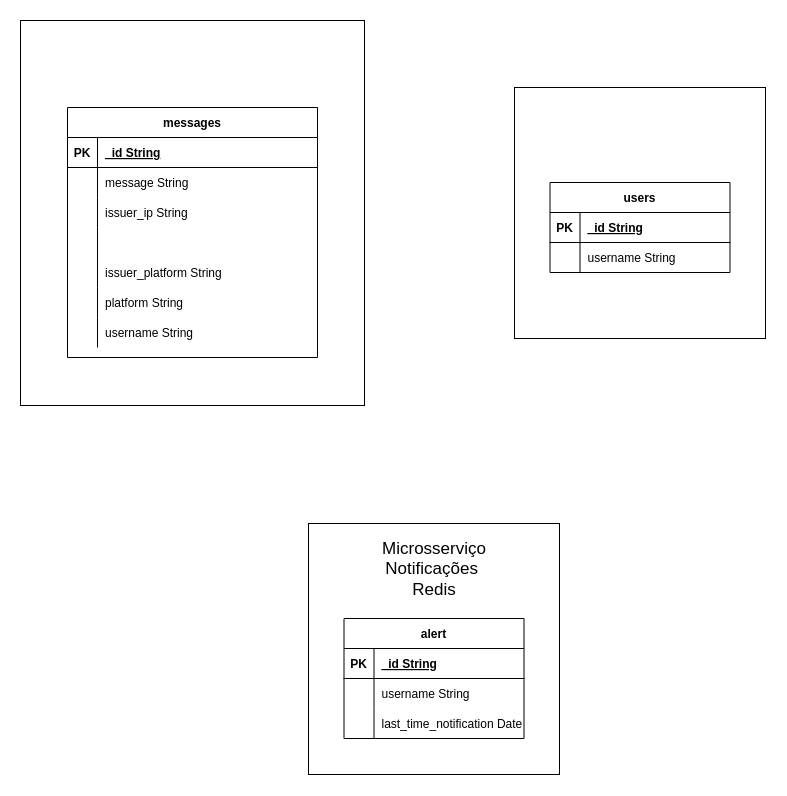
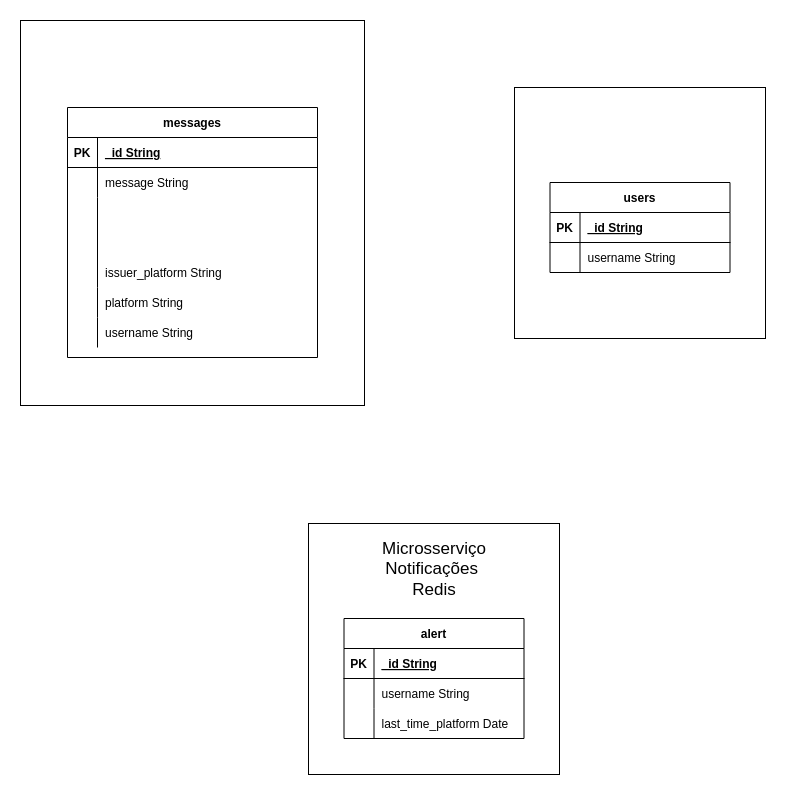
node "issuer_ip String": removed
node "last_time_notification Date": label "last_time_notification Date" -> "last_time_platform Date"
